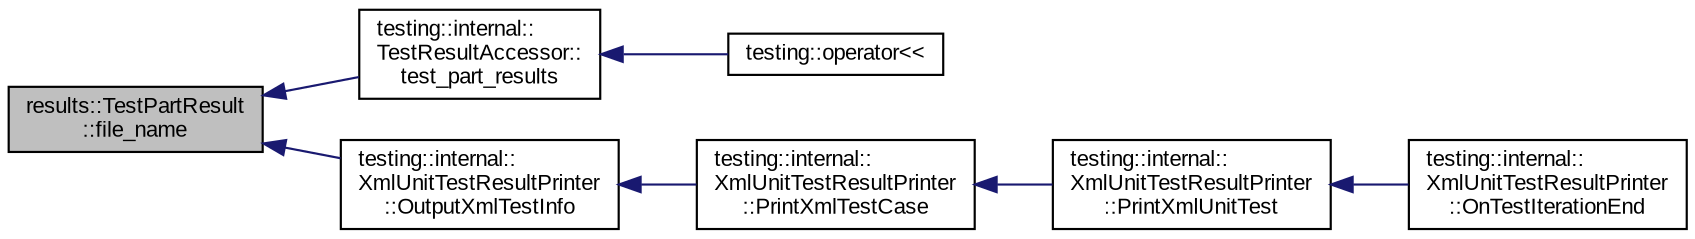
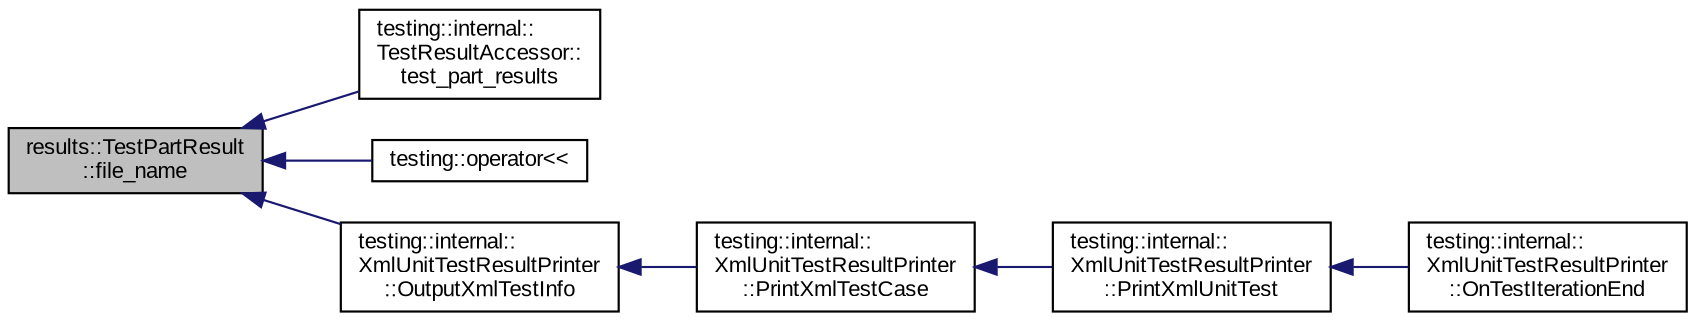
edge "testing::operator<<" -> "testing::internal:: TestResultAccessor:: test_part_results": now "testing::operator<<" -> "results::TestPartResult ::file_name"
